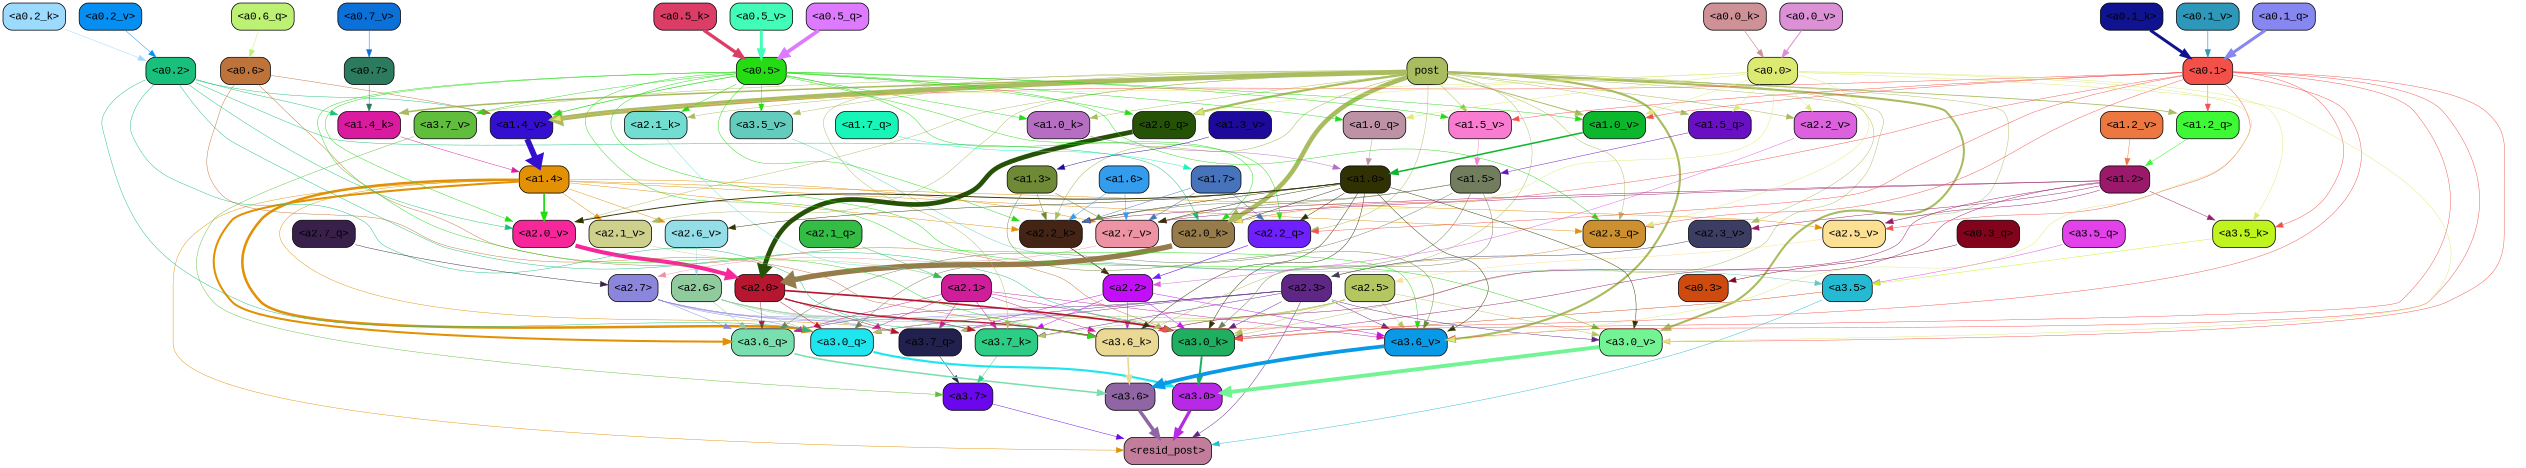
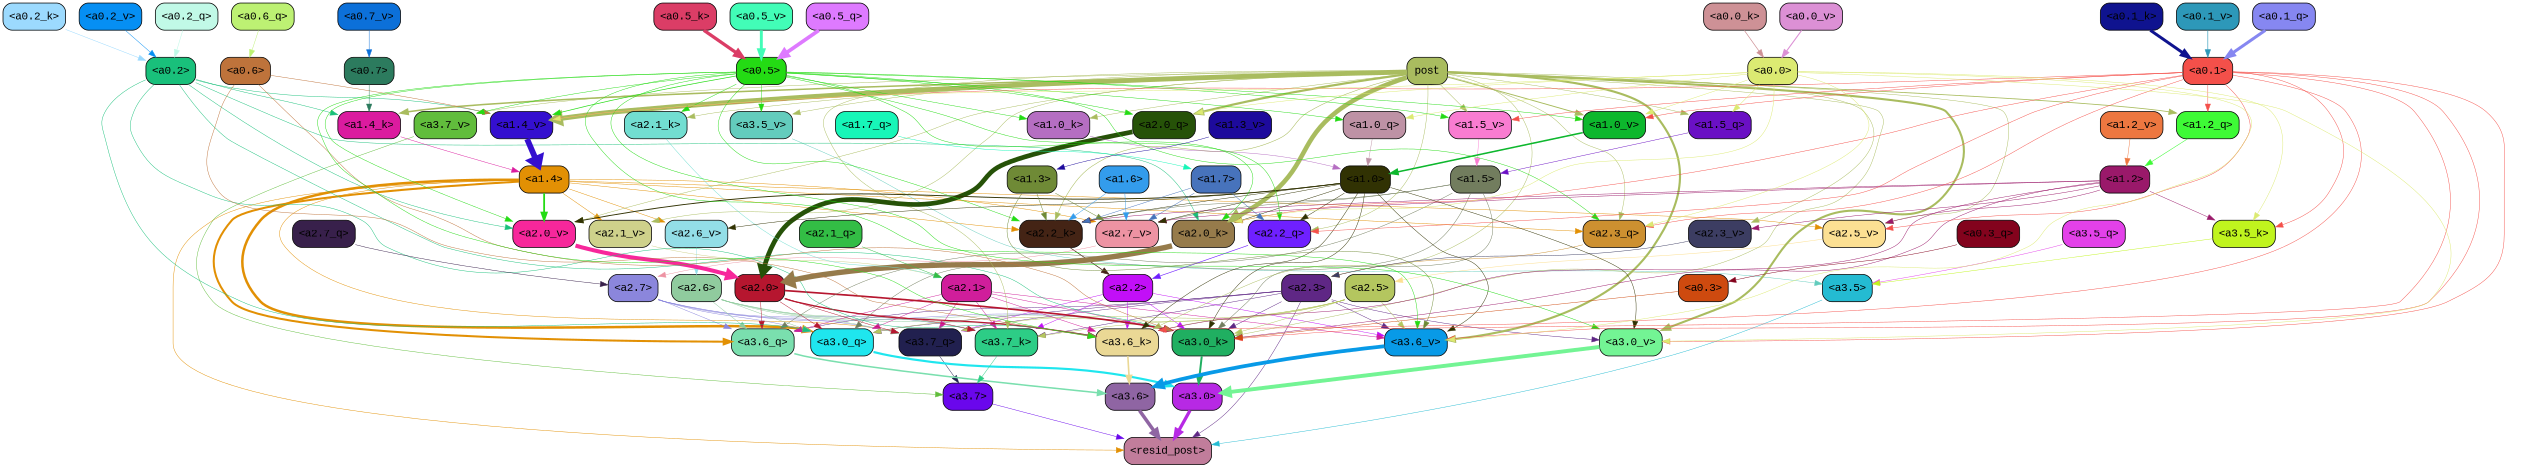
node "<a0.2_q>": added
node "<a2.2_v>": removed
edge "<a2.5>" -> "<a3.0_v>": removed
edge "<a3.5>" -> "<a3.0_k>": now "<a0.3>" -> "<a3.0_k>"
